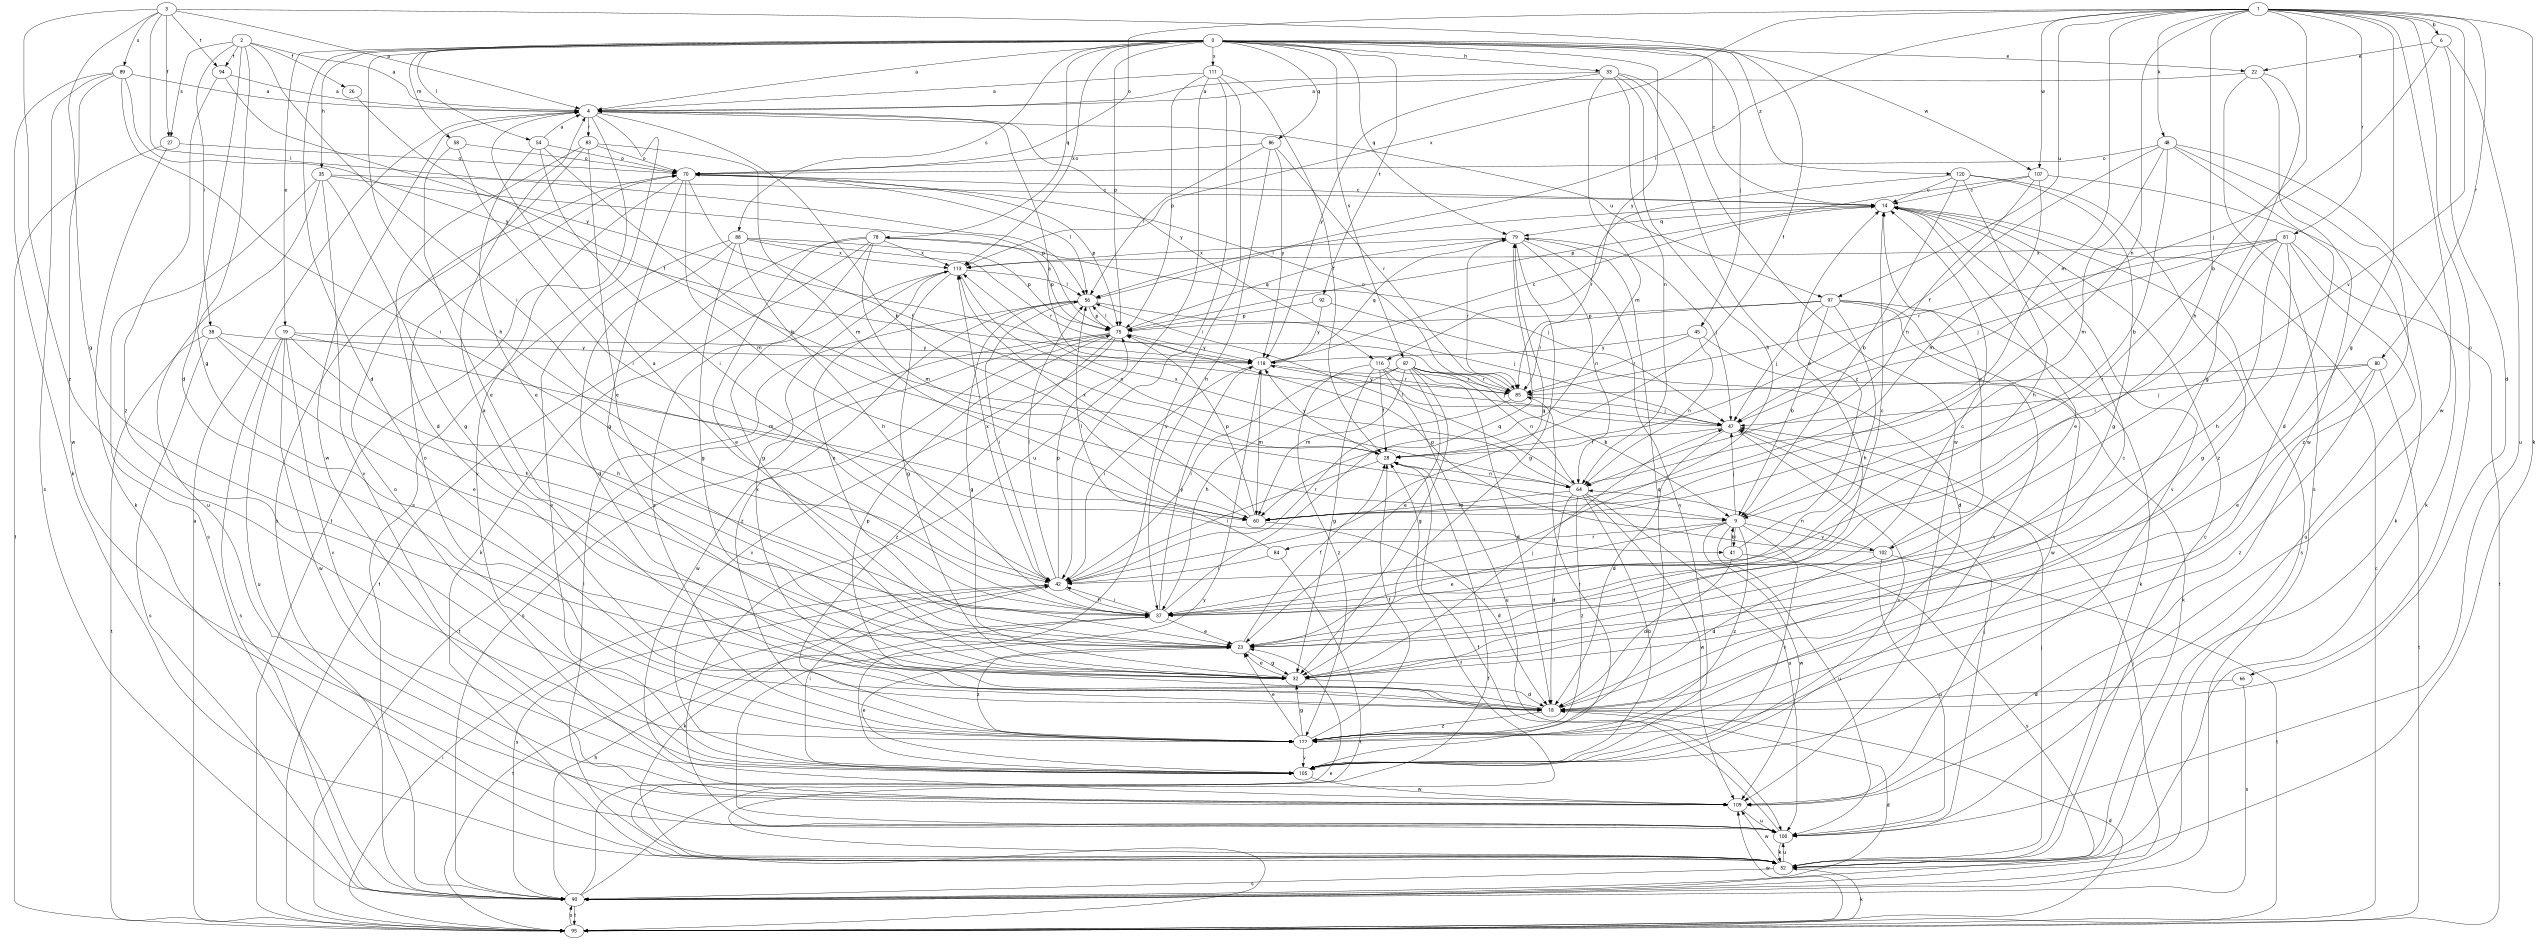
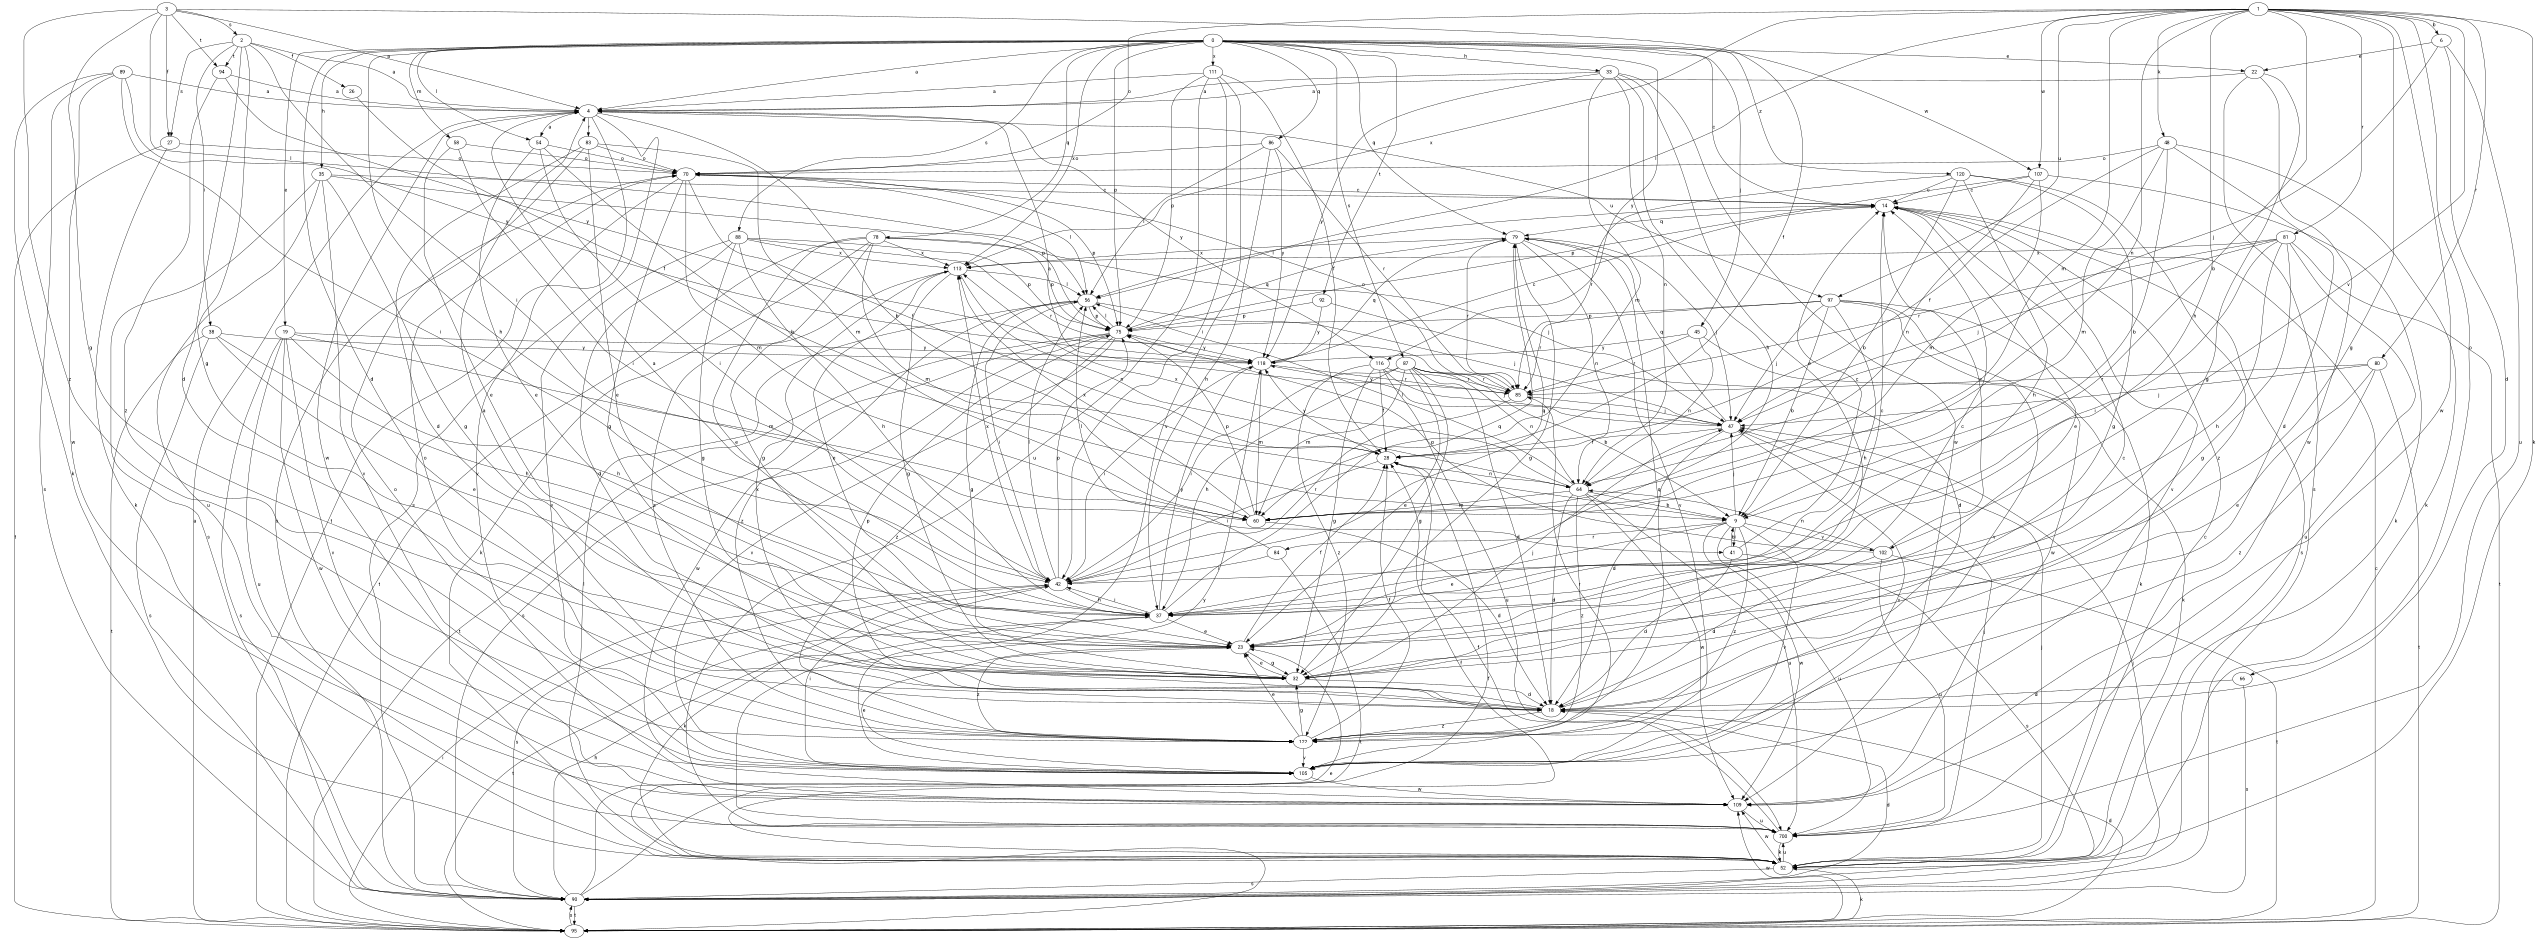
edge "3" -> "89": now "3" -> "2"
edge "54" -> "4": reversed
edge "47" -> "79": added, label "q"
edge "48" -> "122": removed, label "z"
edge "64" -> "105": now "64" -> "9"
node "100": label "100" -> "700"
